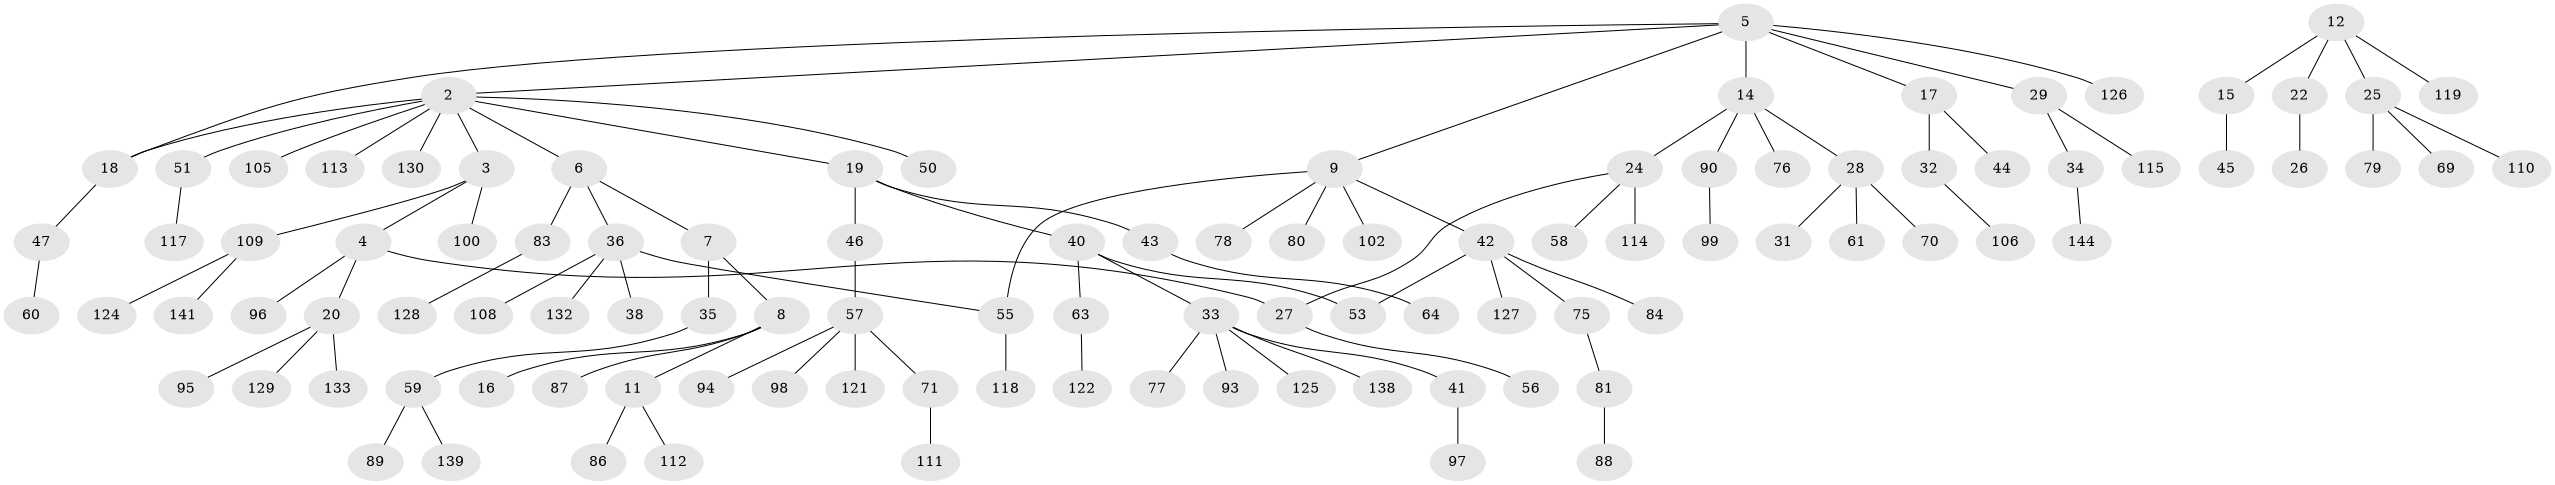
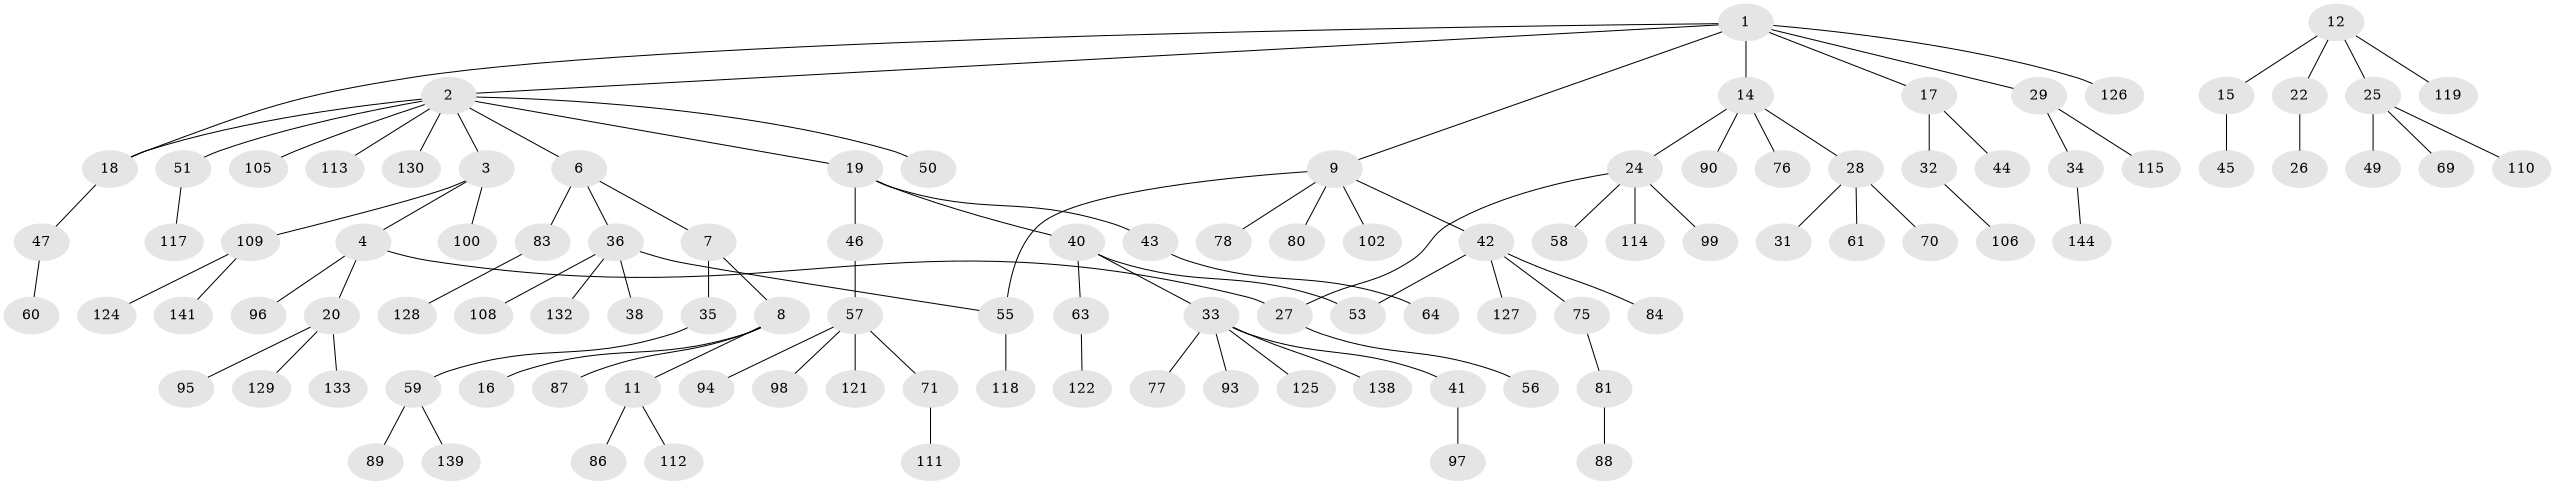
node "5": label "5" -> "1"
node "79": label "79" -> "49"
edge "90" -- "99": now "24" -- "99"
